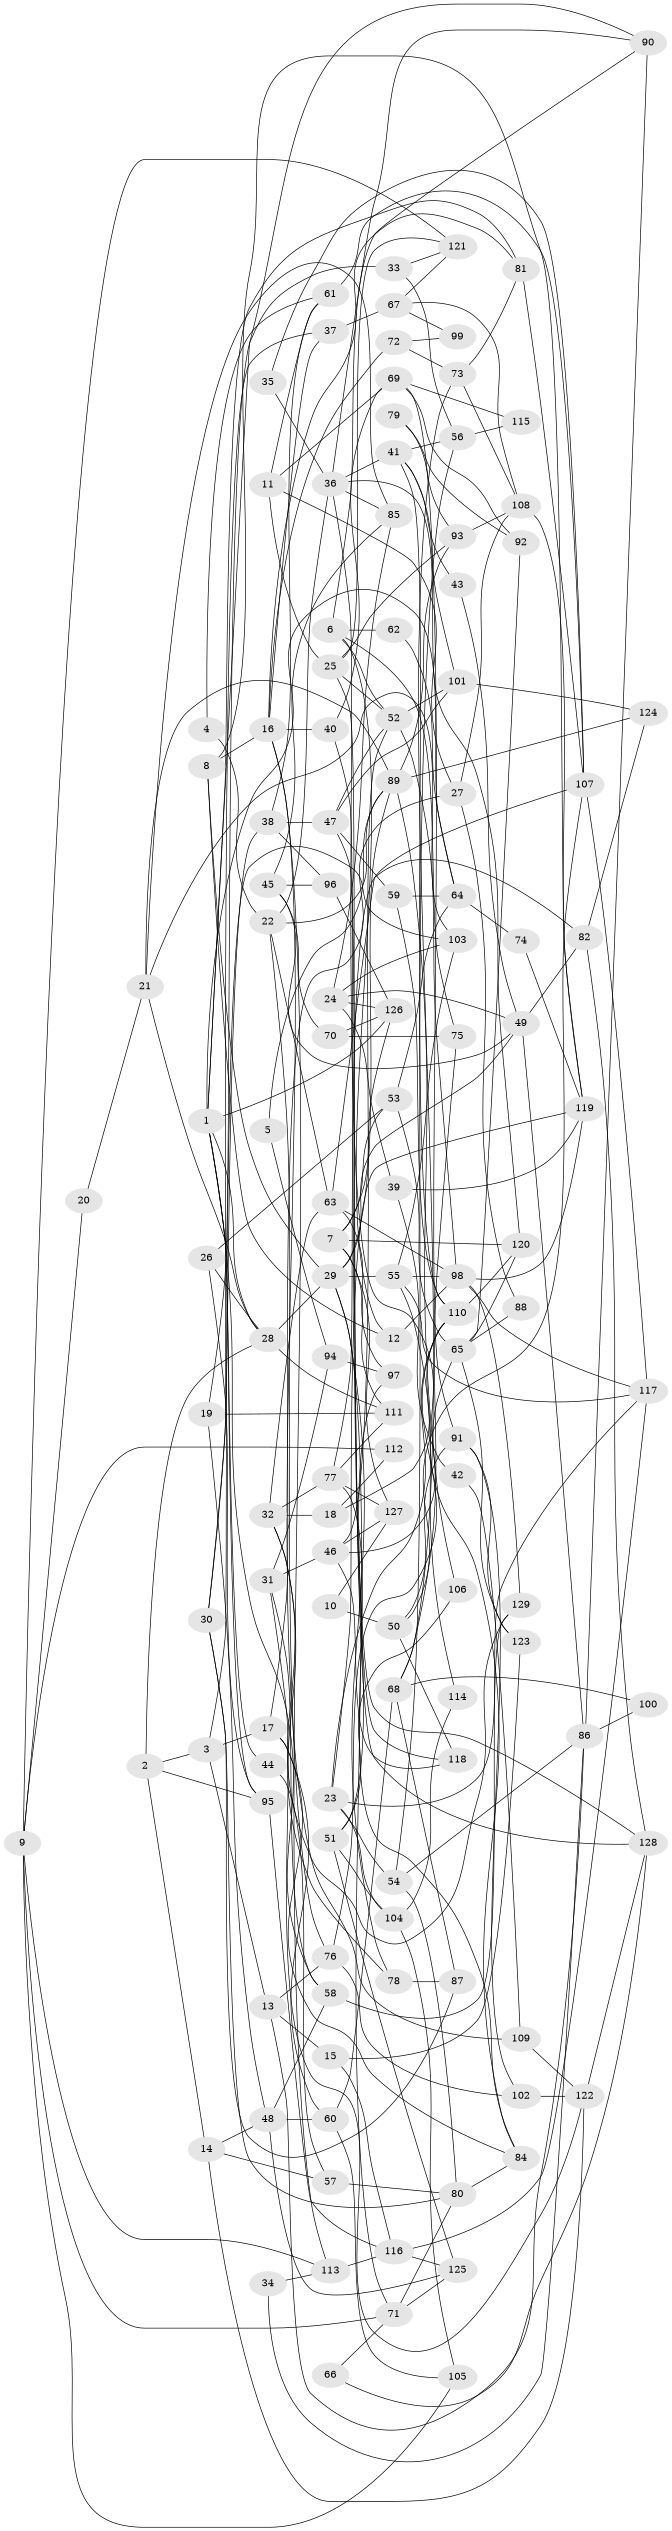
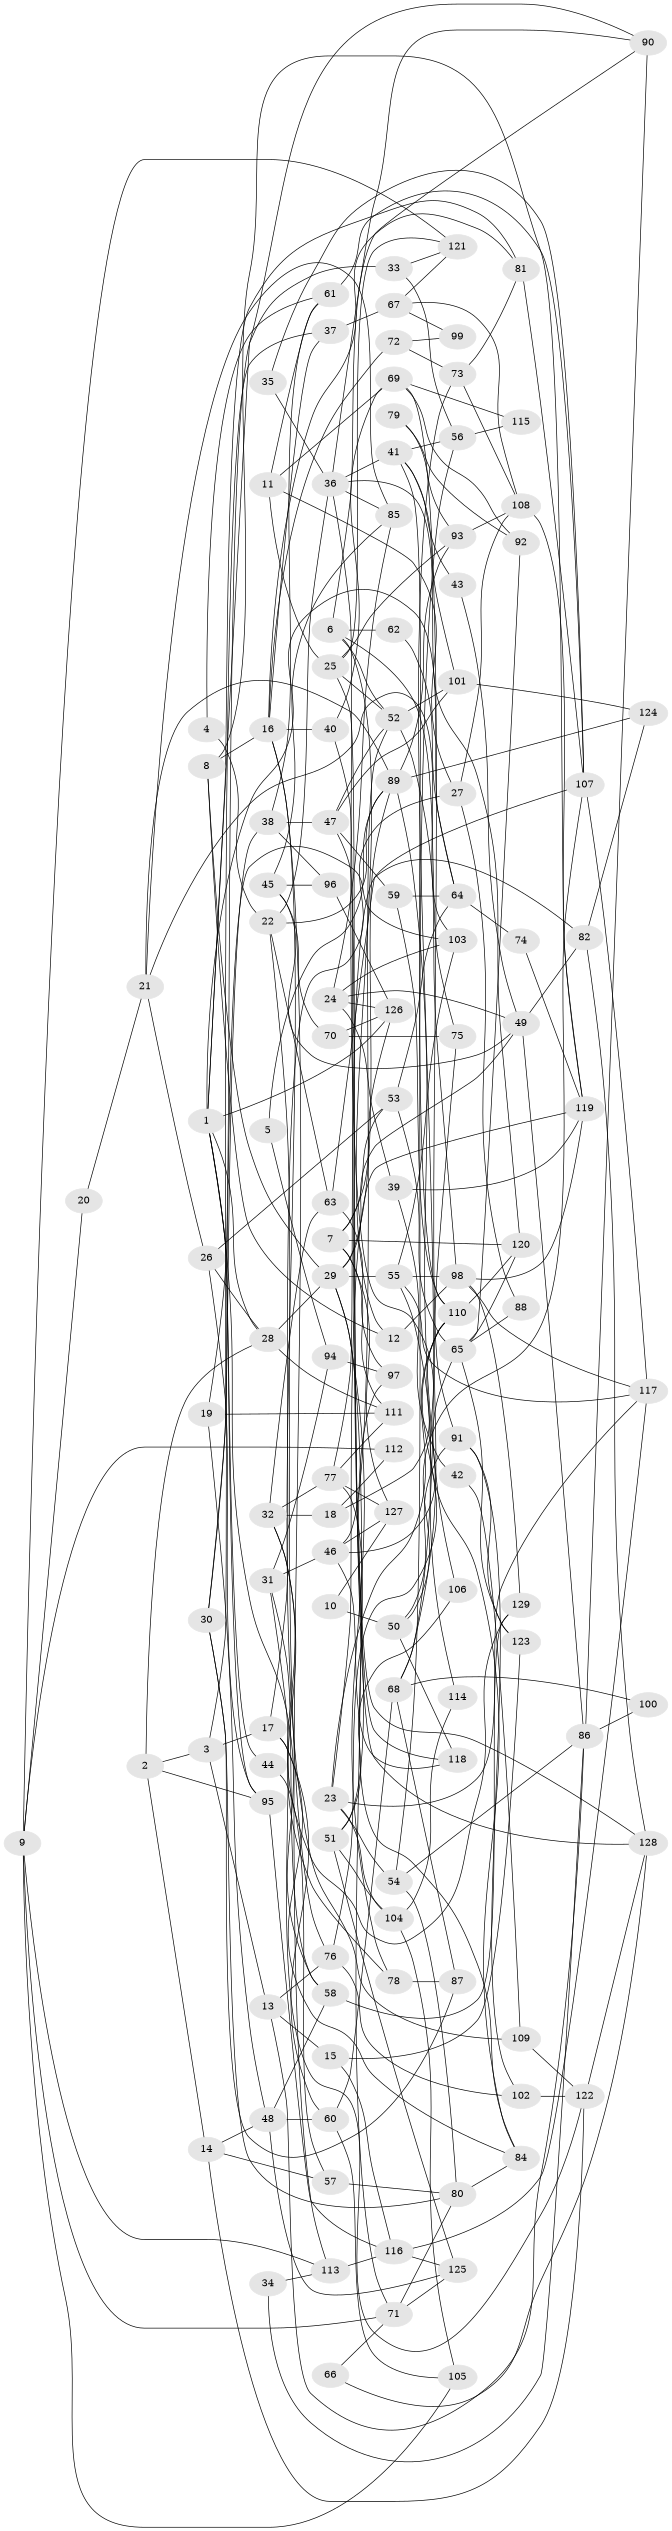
edge "21" -- "28": now "21" -- "26"
edge "63" -- "98": removed
